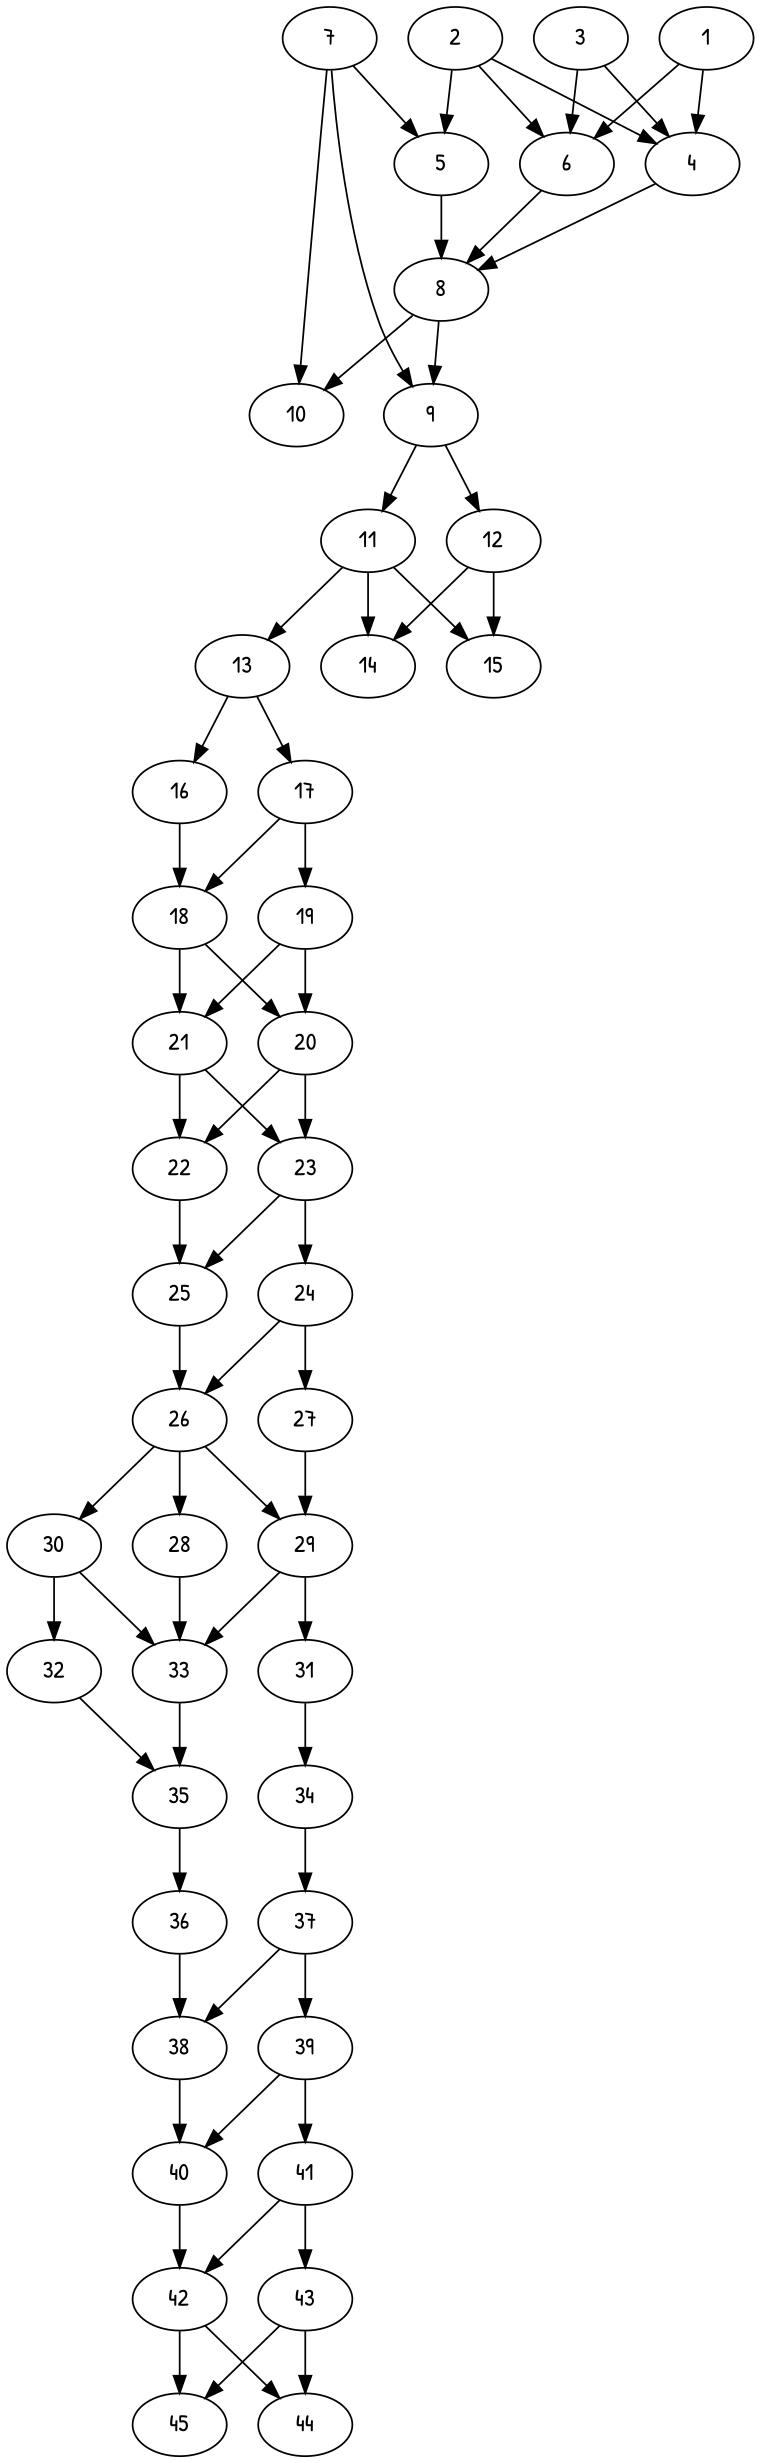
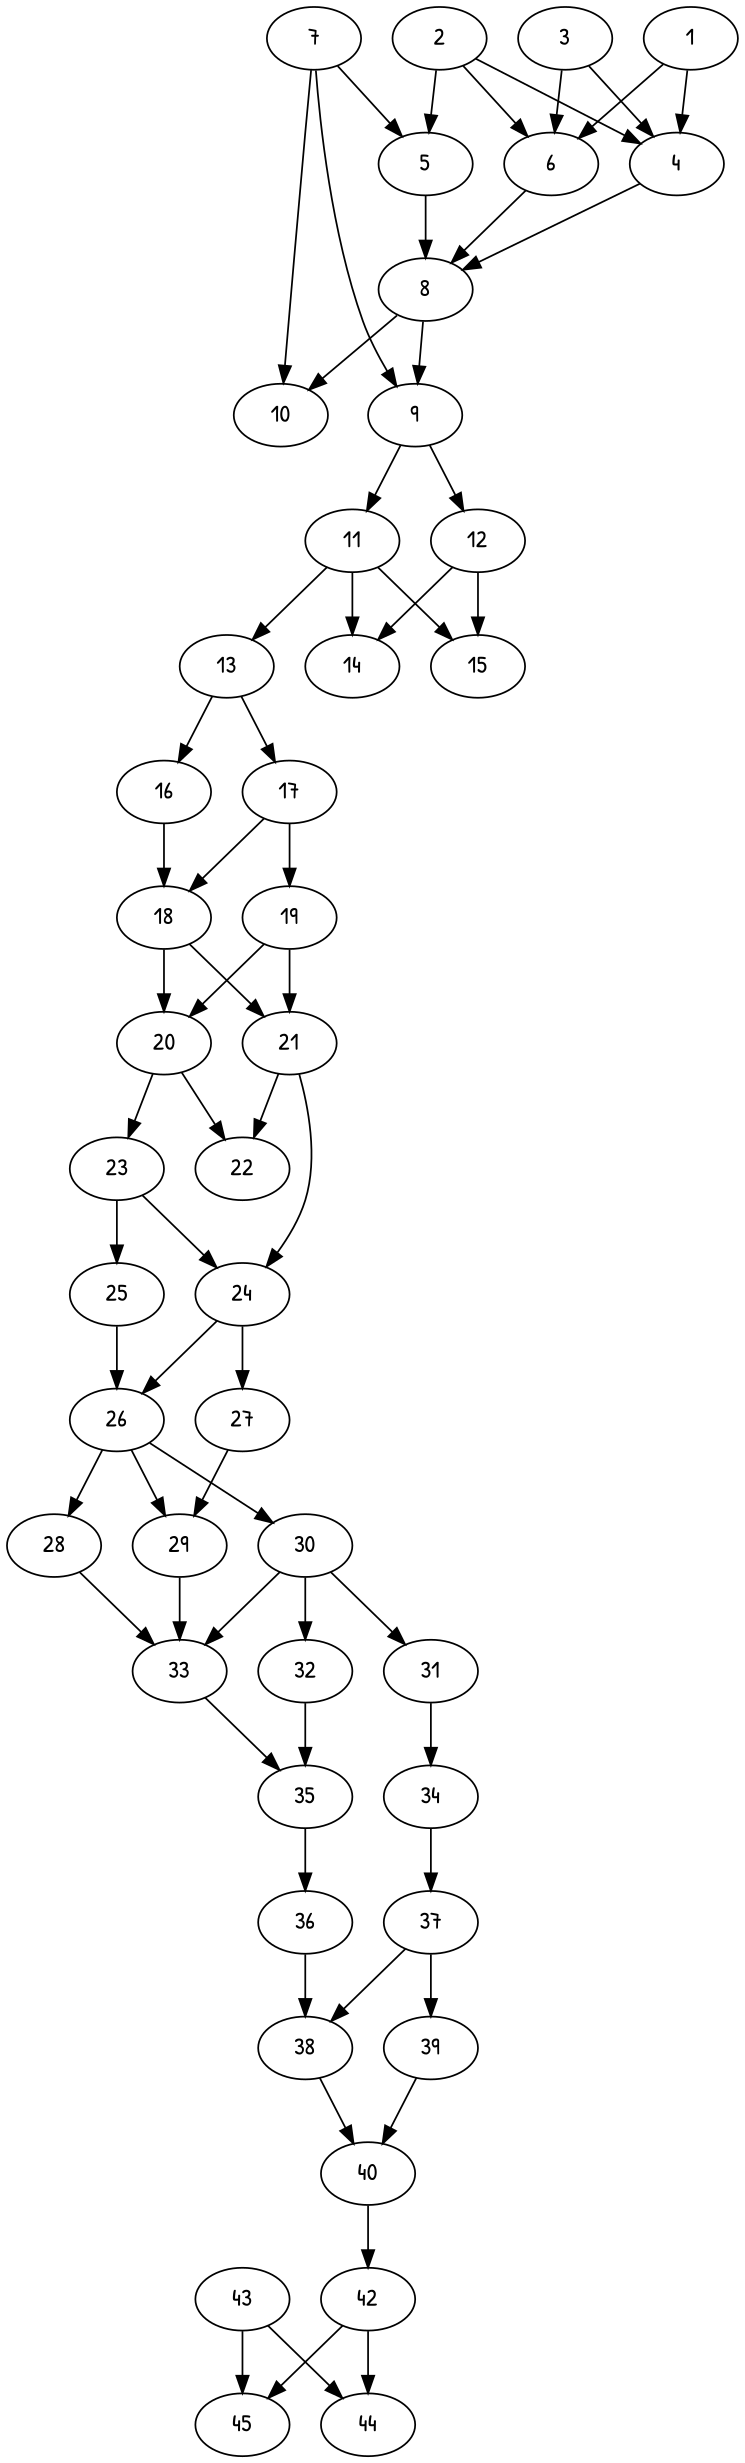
edge "21" -> "23": now "21" -> "24"
edge "22" -> "25": removed
edge "29" -> "31": now "30" -> "31"
node "41": removed
